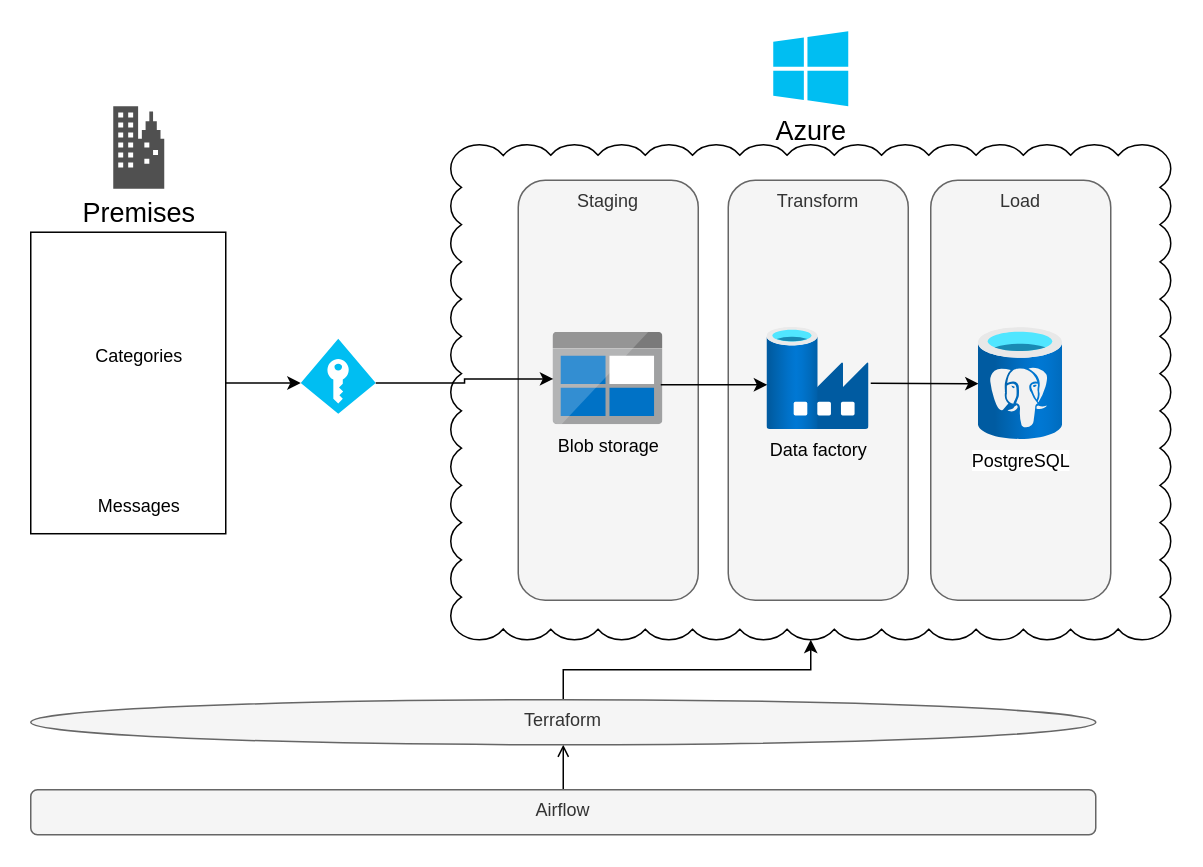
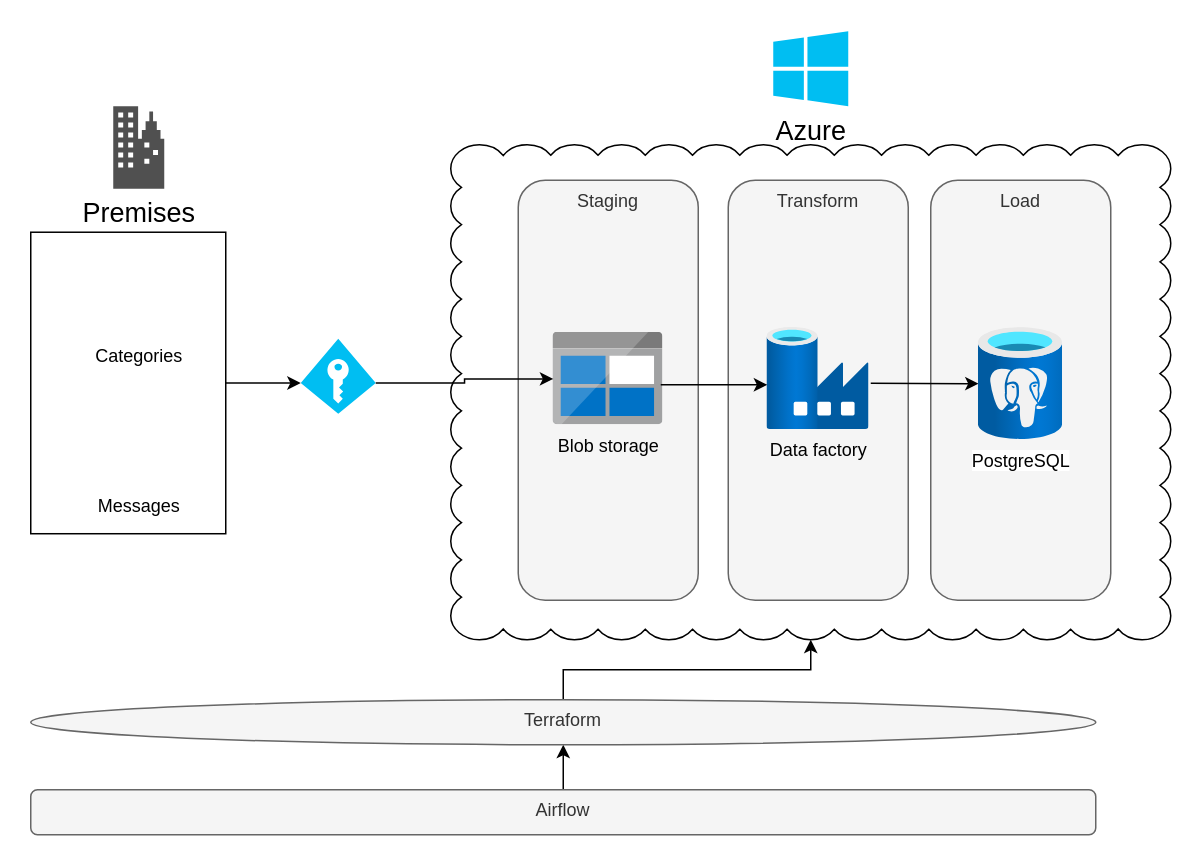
edge "Airflow" -> "Terraform": arrowhead open -> classic
